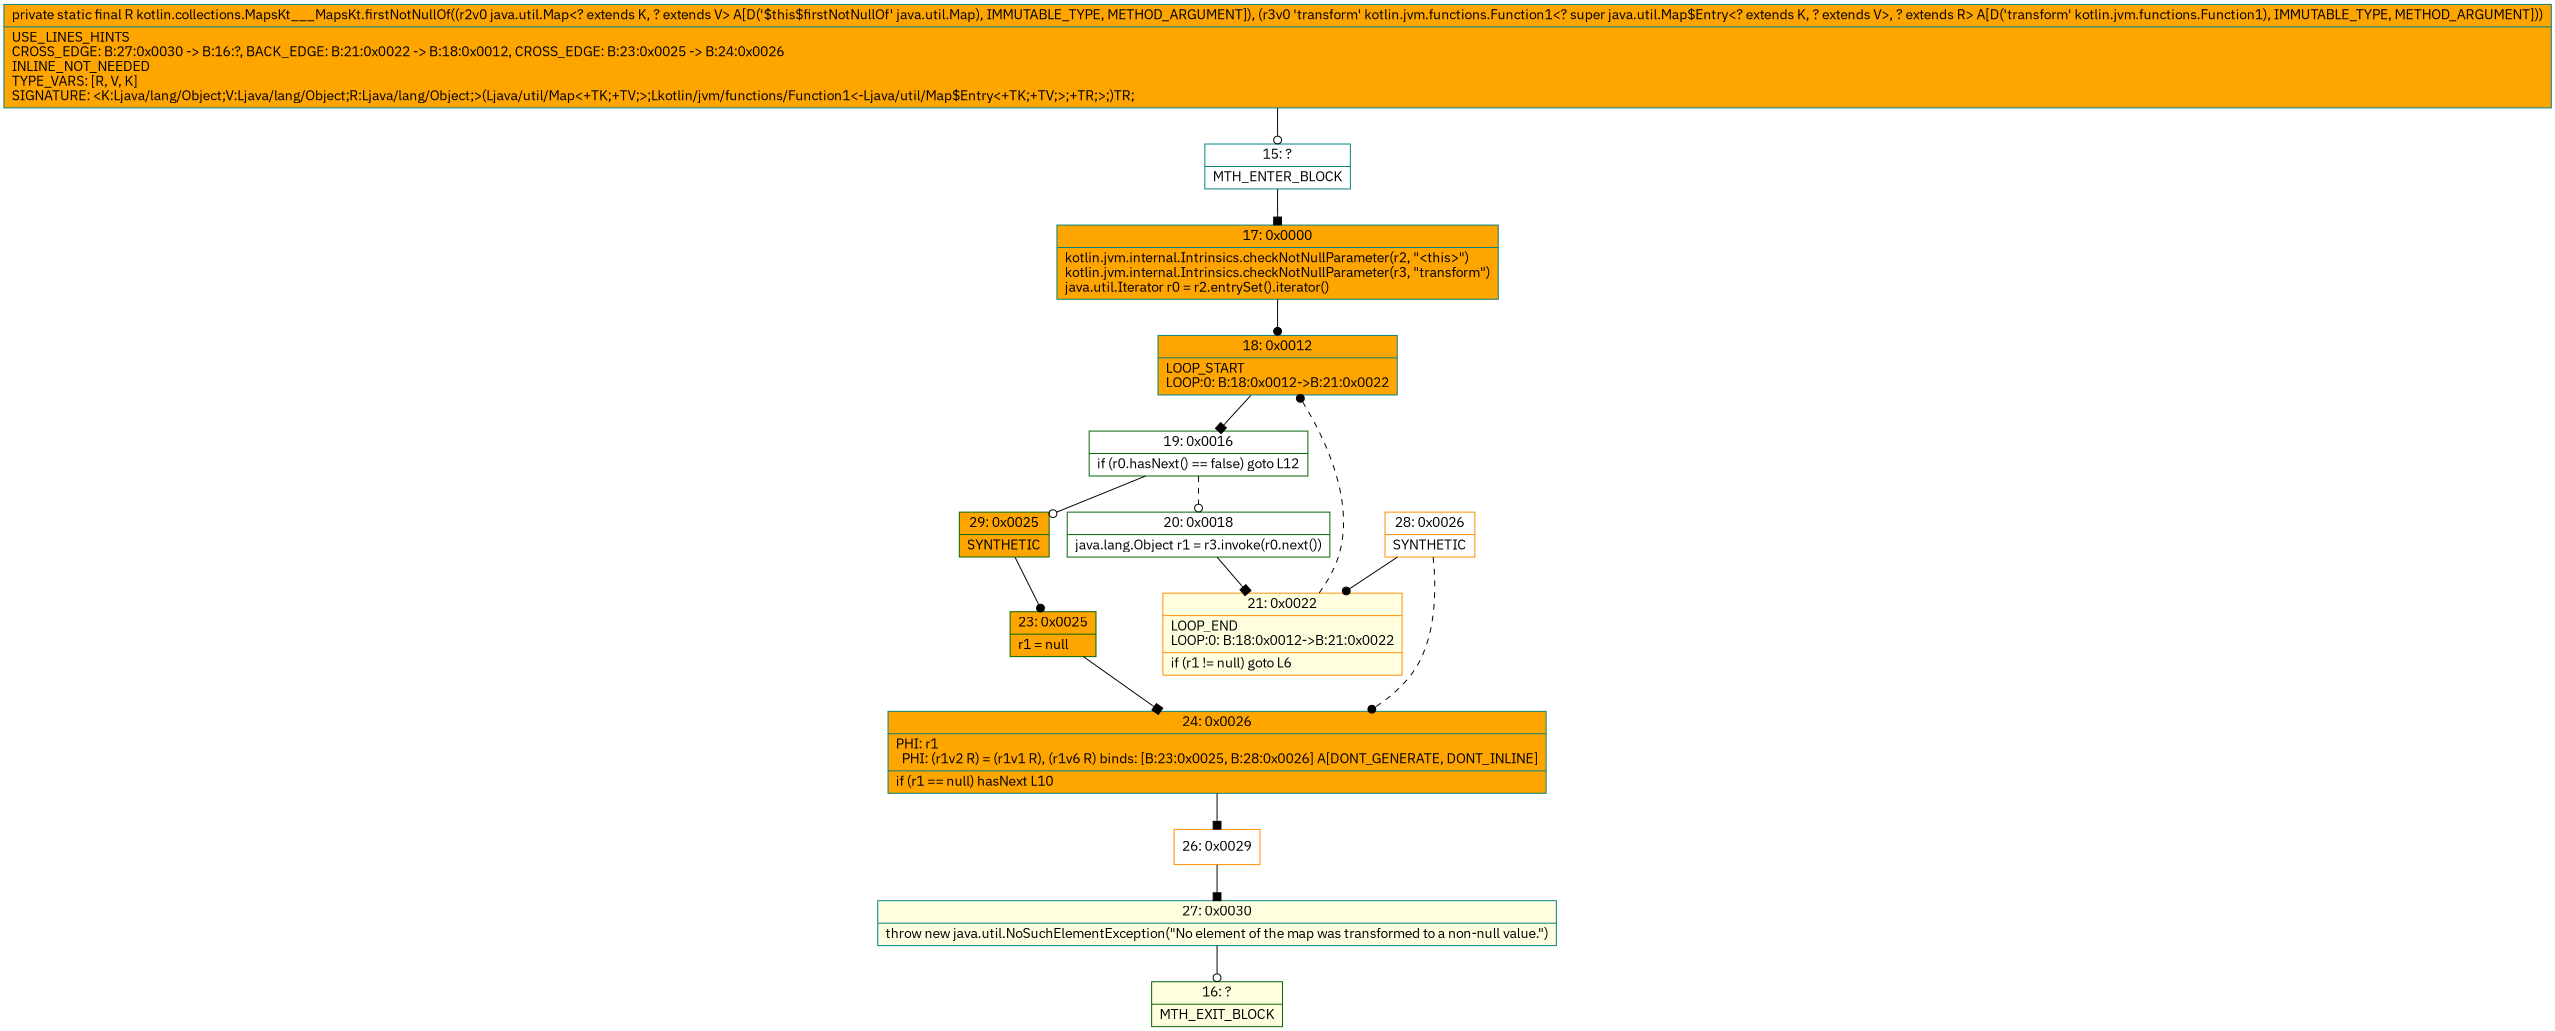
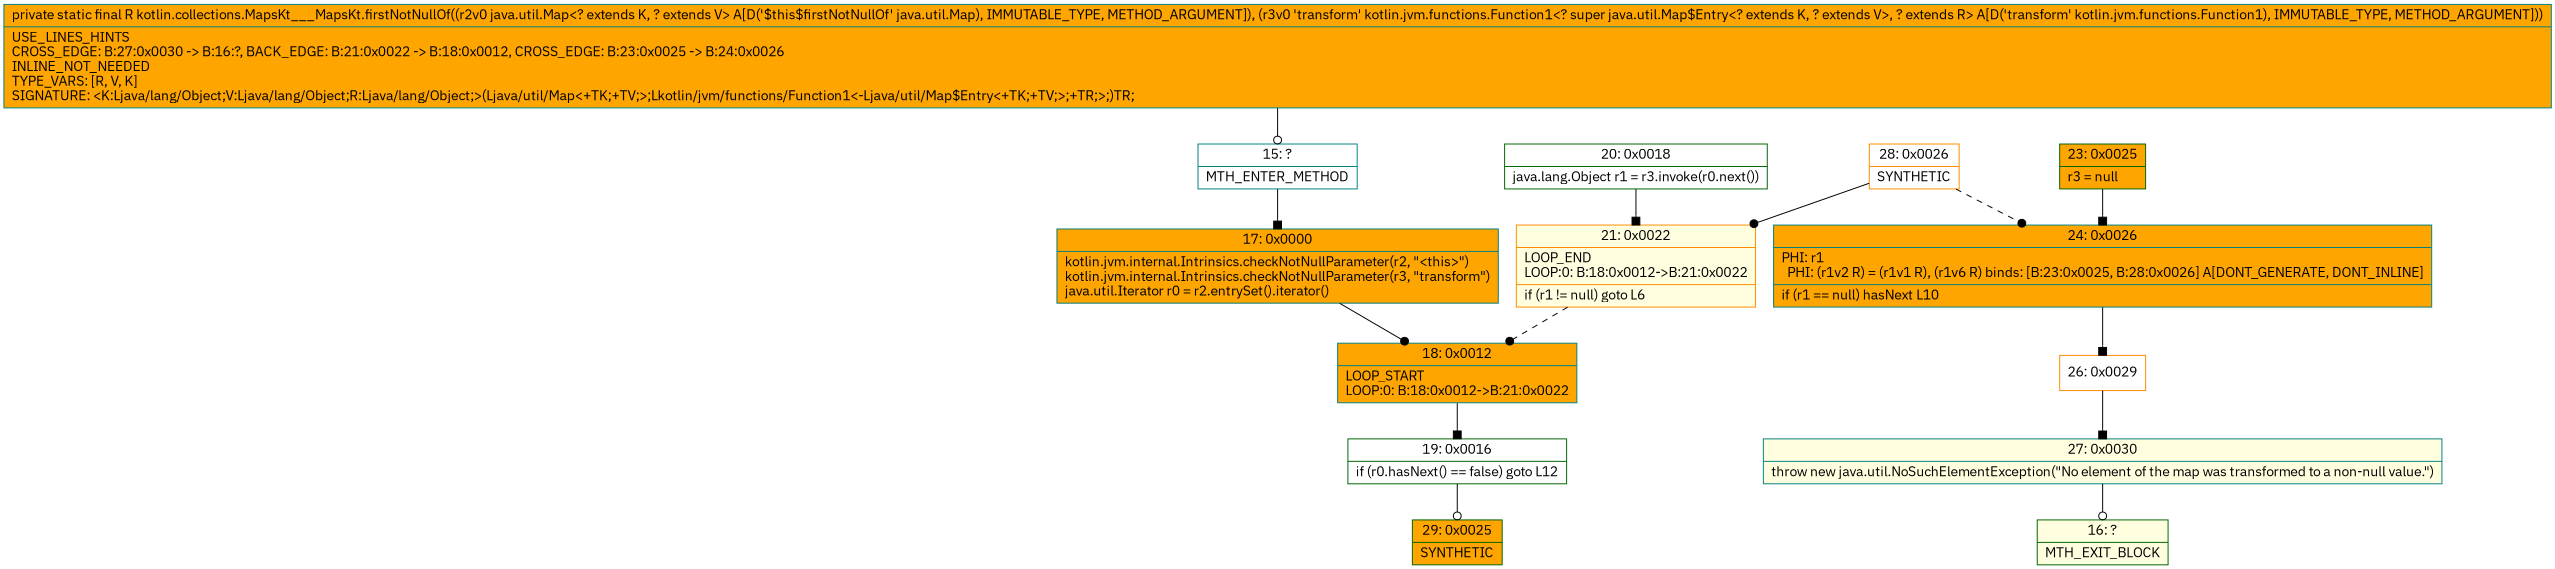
node "15: ?": text "MTH_ENTER_BLOCK" -> "MTH_ENTER_METHOD"
edge "19: 0x0016" -> "20: 0x0018": removed
edge "29: 0x0025" -> "23: 0x0025": removed
node "23: 0x0025": text "r1 = null" -> "r3 = null"
